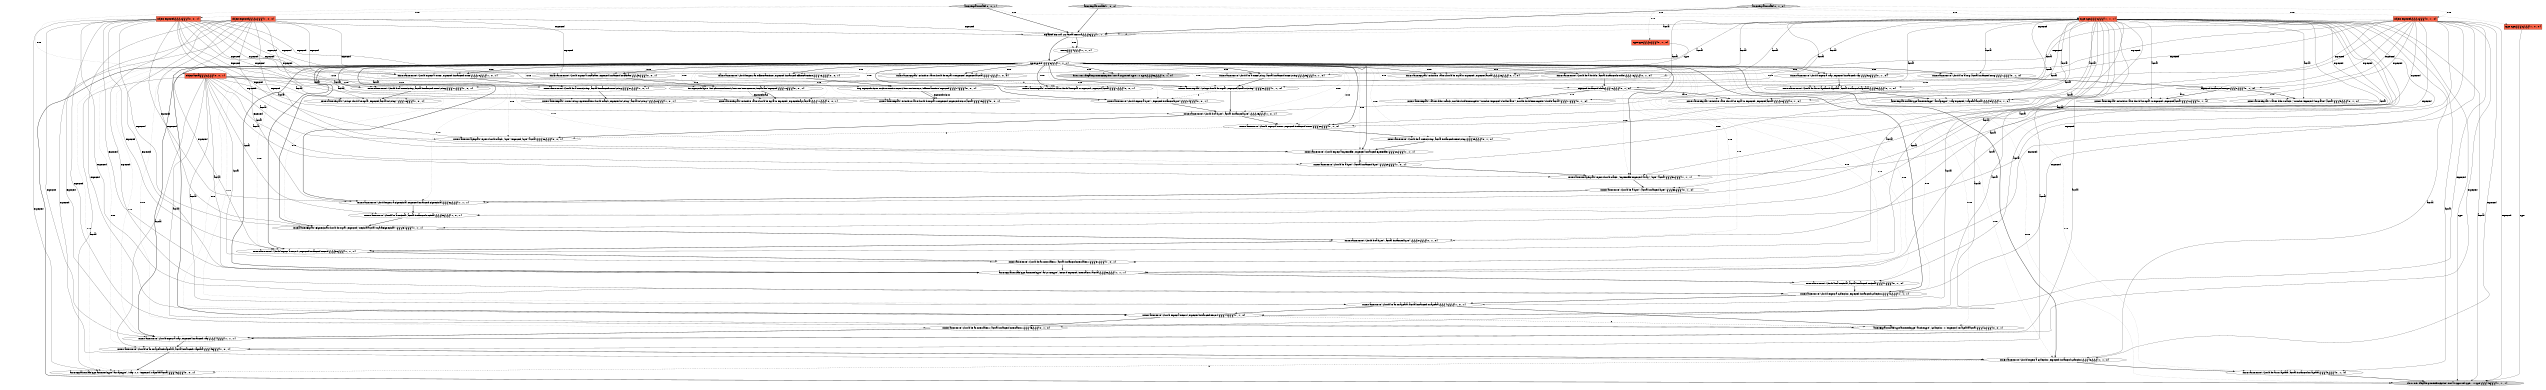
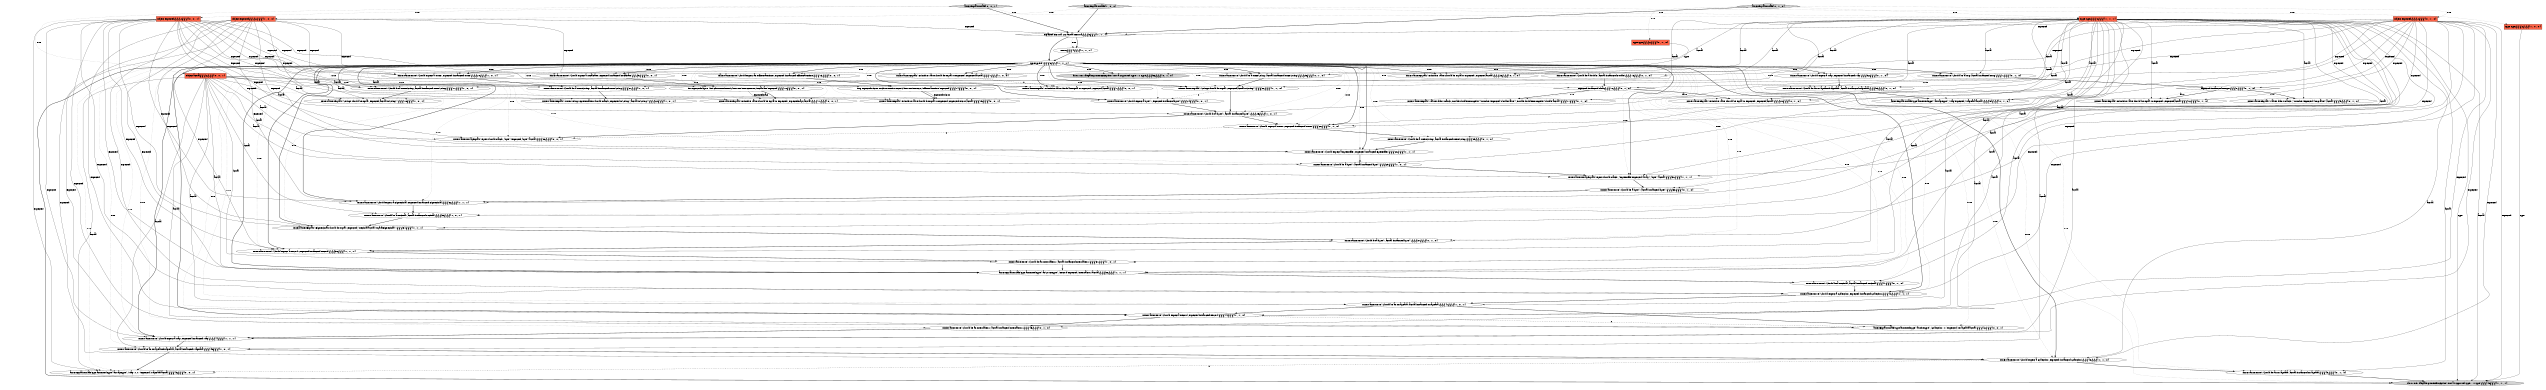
edge "assertEqualsUnsafe['1', '0', '0']" -> "Object expected@@@2@@@['1', '0', '0']": added, label "true"
edge "Type type@@@2@@@['1', '1', '1']" -> "expected == null && actual == null@@@3@@@['1', '1', '1']": removed, label "actual"
edge "Object expected@@@2@@@['0', '1', '0']" -> "expected == null && actual == null@@@3@@@['1', '1', '1']": style dotted -> solid
edge "Object expected@@@2@@@['0', '0', '1']" -> "expected == null && actual == null@@@3@@@['1', '1', '1']": removed, label "expected"
